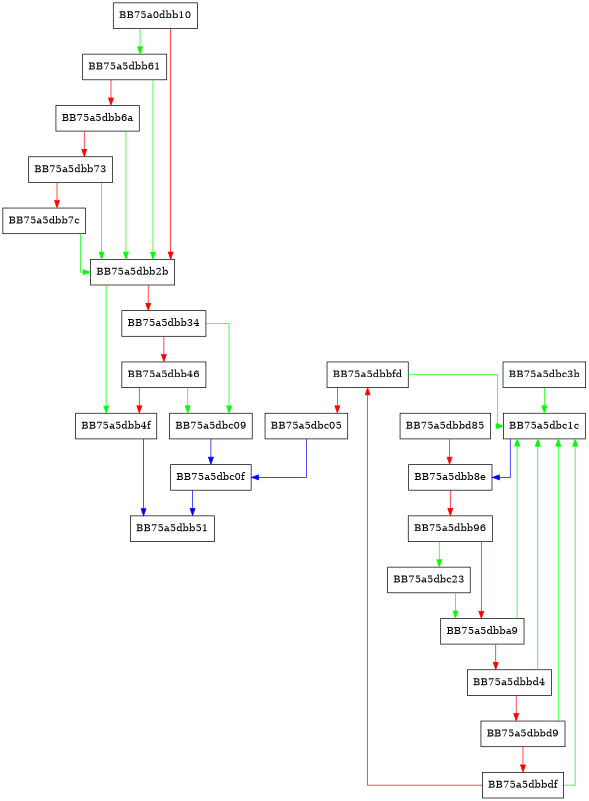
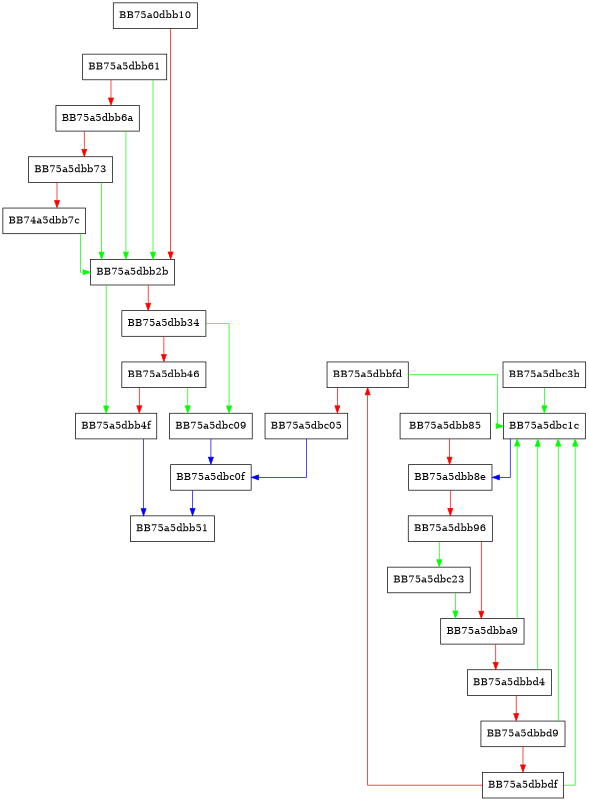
edge "BB75a0dbb10" -> "BB75a5dbb61": removed
node "BB75a5dbb7c": label "BB75a5dbb7c" -> "BB74a5dbb7c"
node "BB75a5dbbd85": label "BB75a5dbbd85" -> "BB75a5dbb85"
